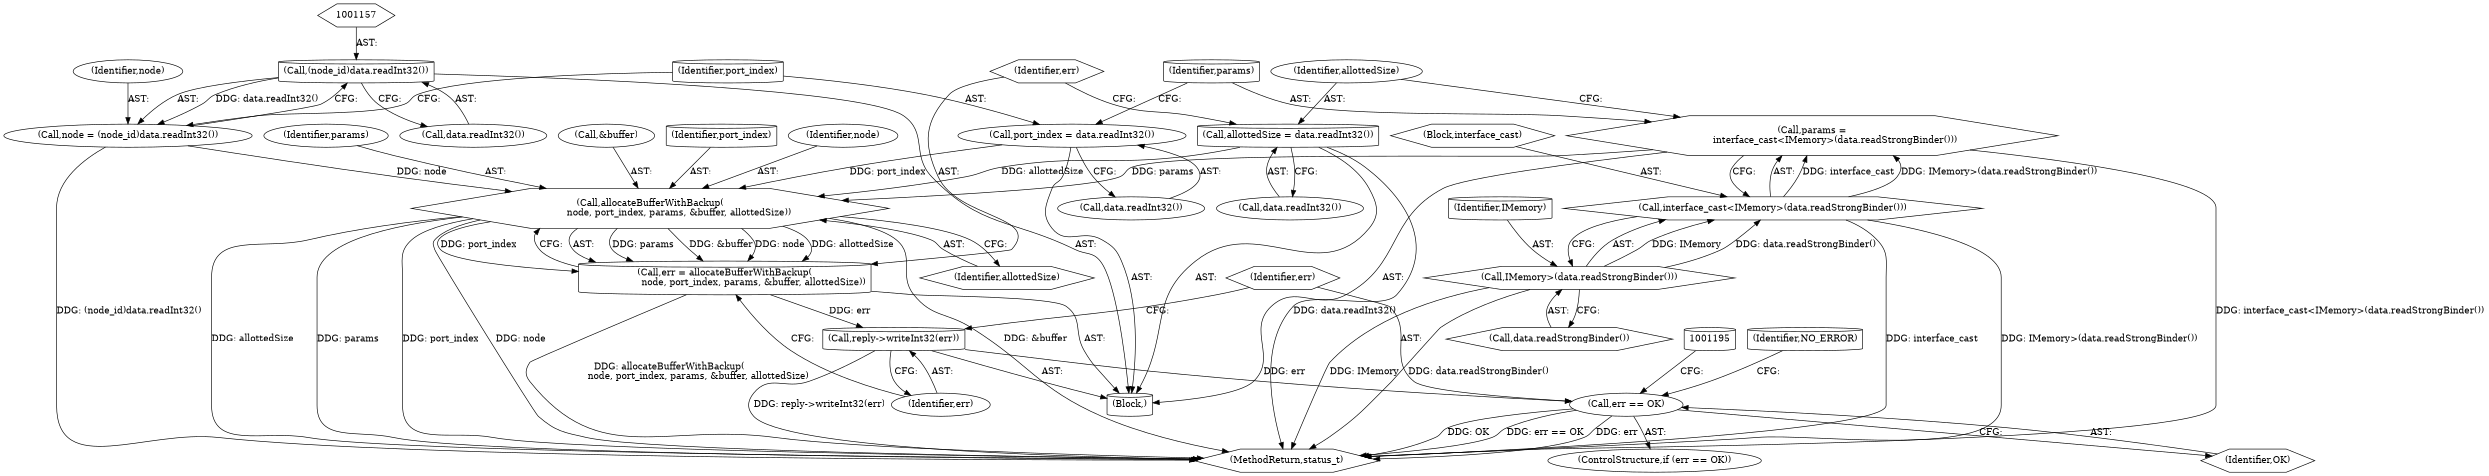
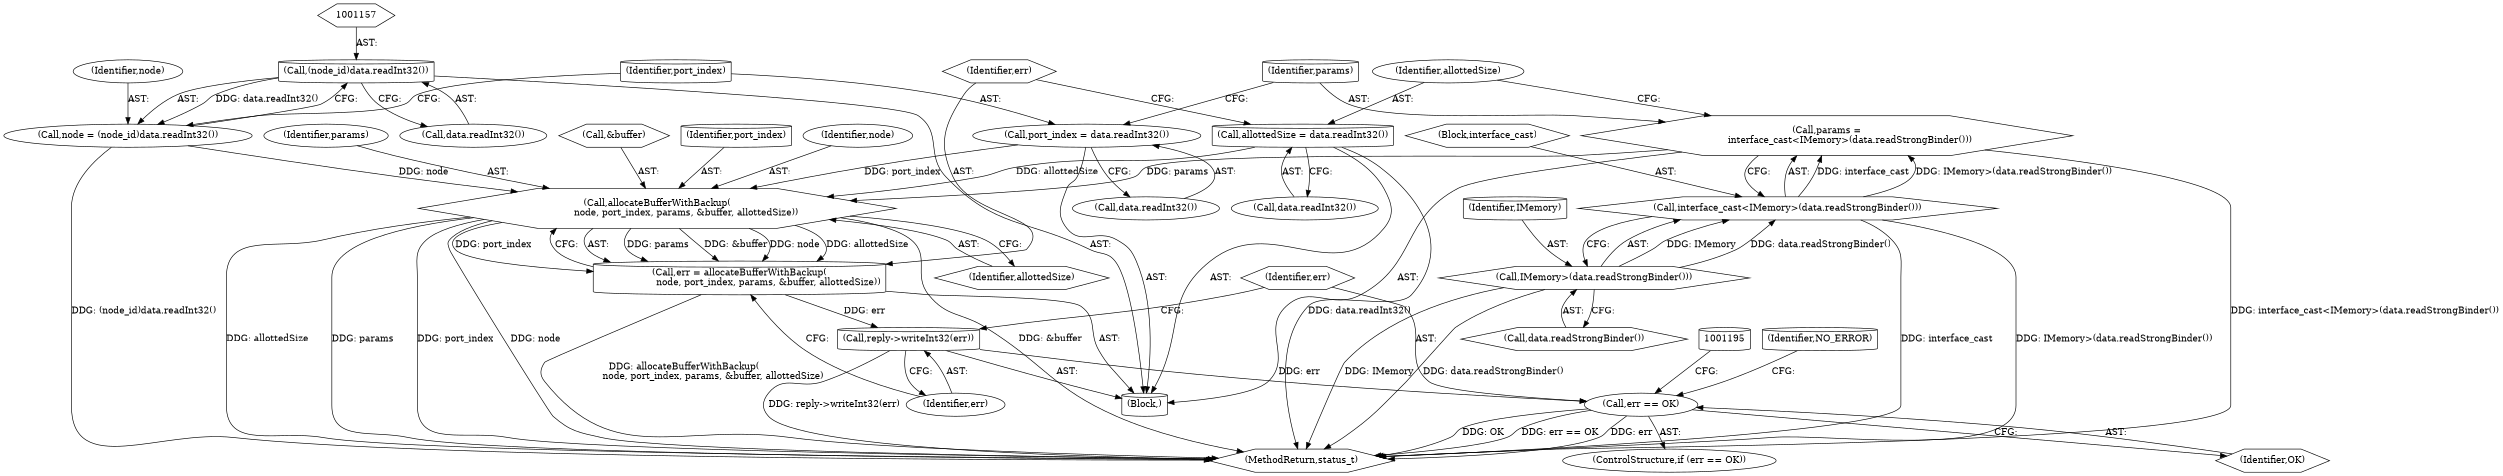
node "(Call,&buffer)": shape ellipse -> hexagon
